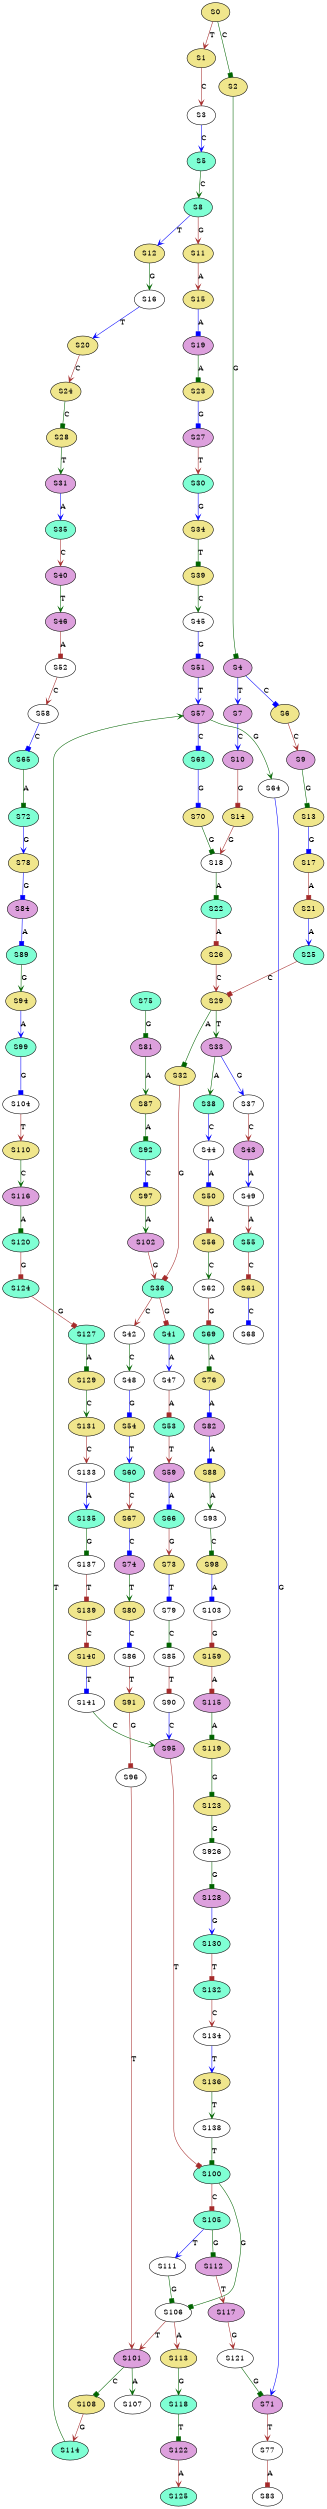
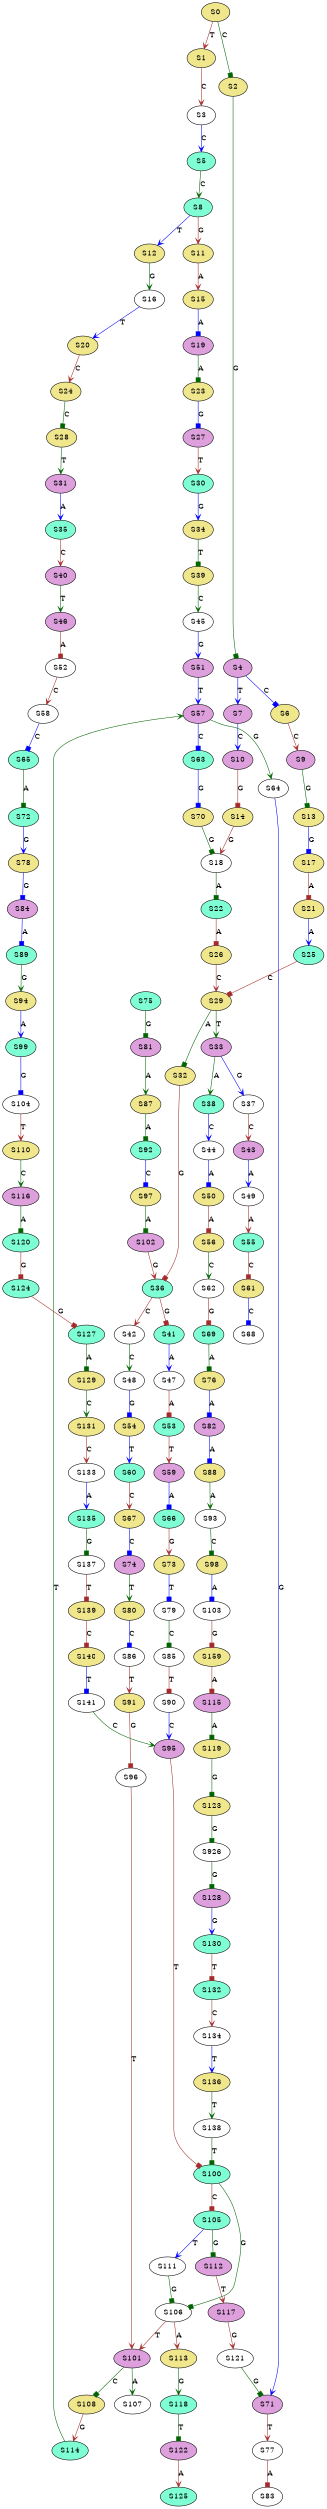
edge "S45" -> "S51": arrowhead box -> vee
edge "S97" -> "S102": arrowhead vee -> box
